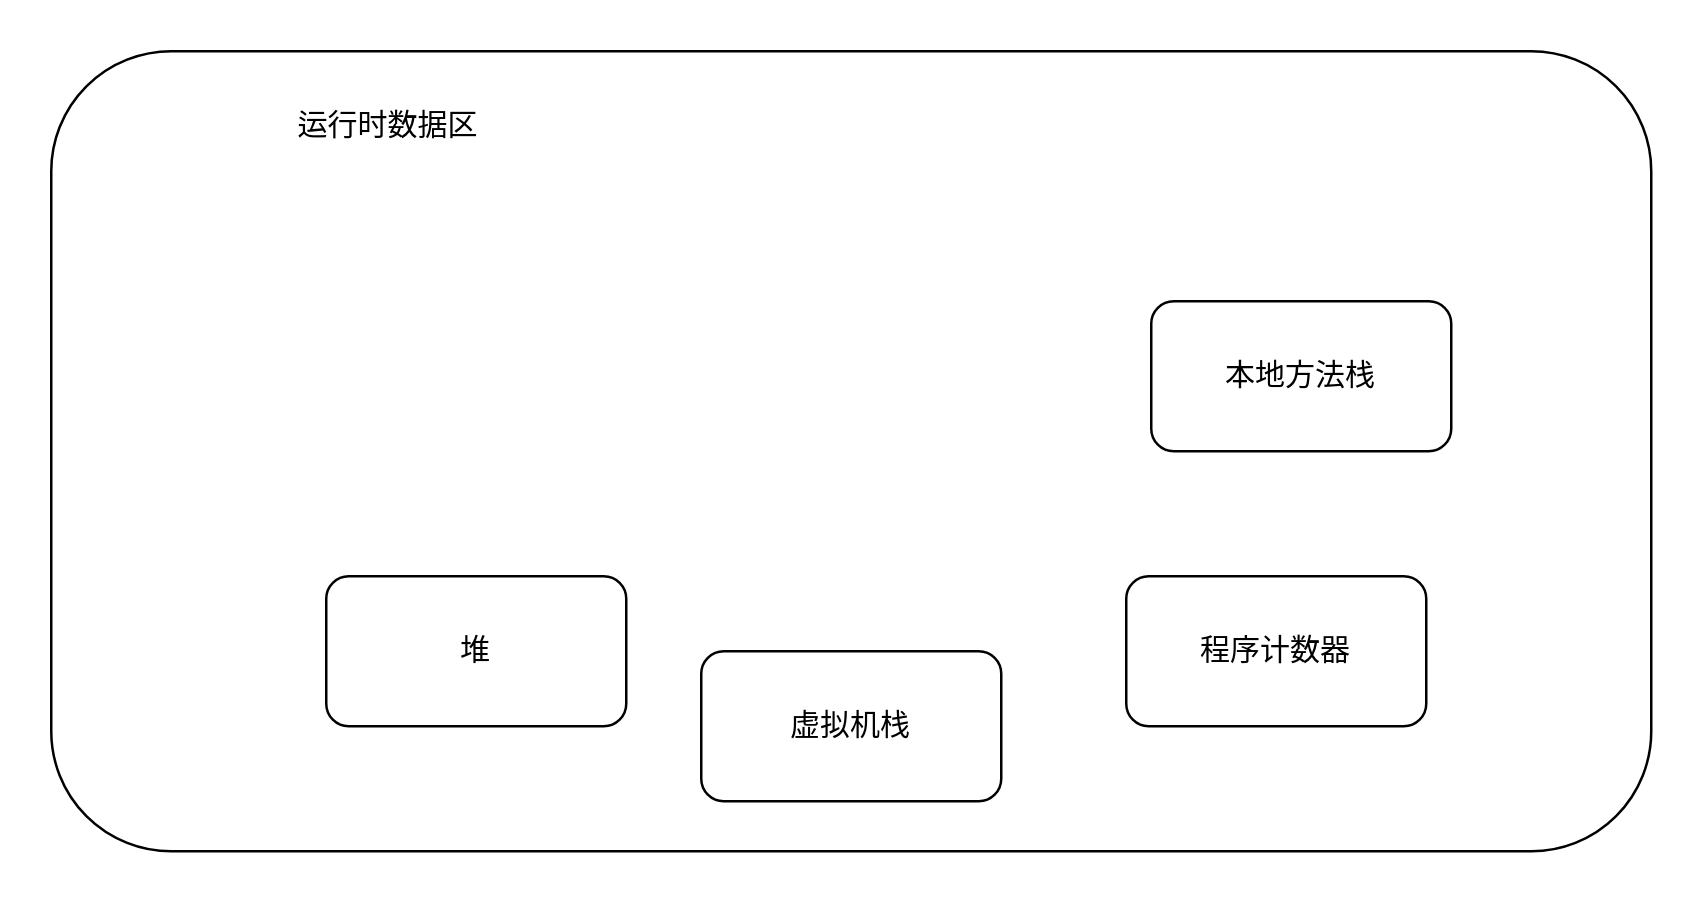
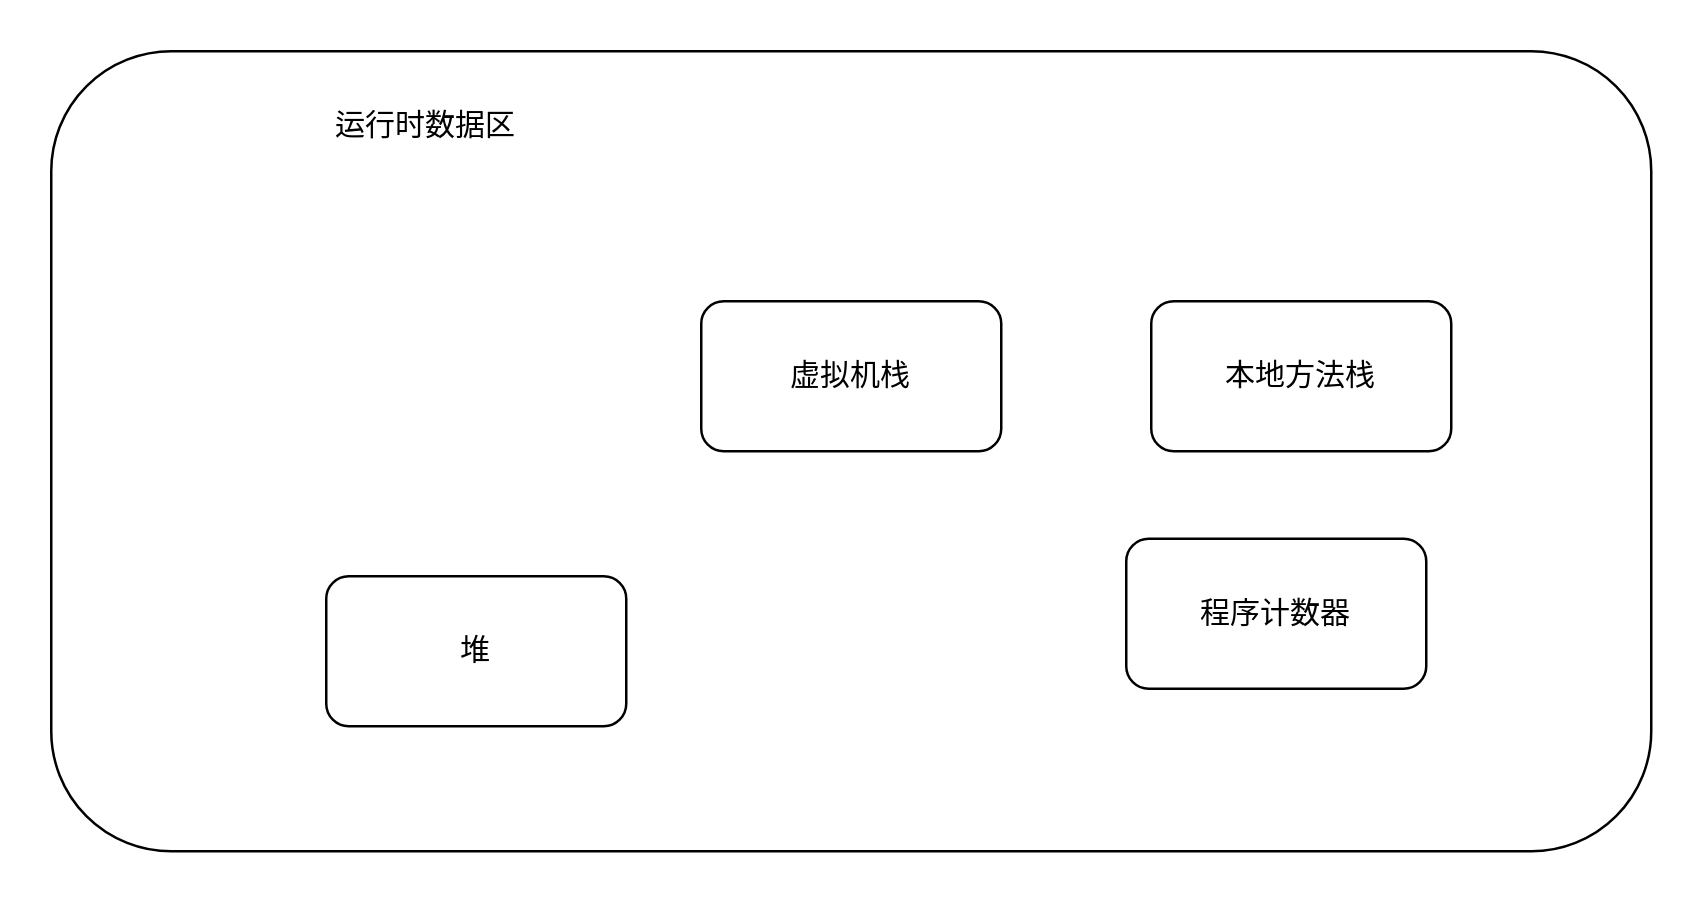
node "运行时数据区": moved (389, 126) -> (426, 126)
node "程序计数器": moved (1276, 651) -> (1276, 614)
node "虚拟机栈": moved (851, 726) -> (851, 376)
